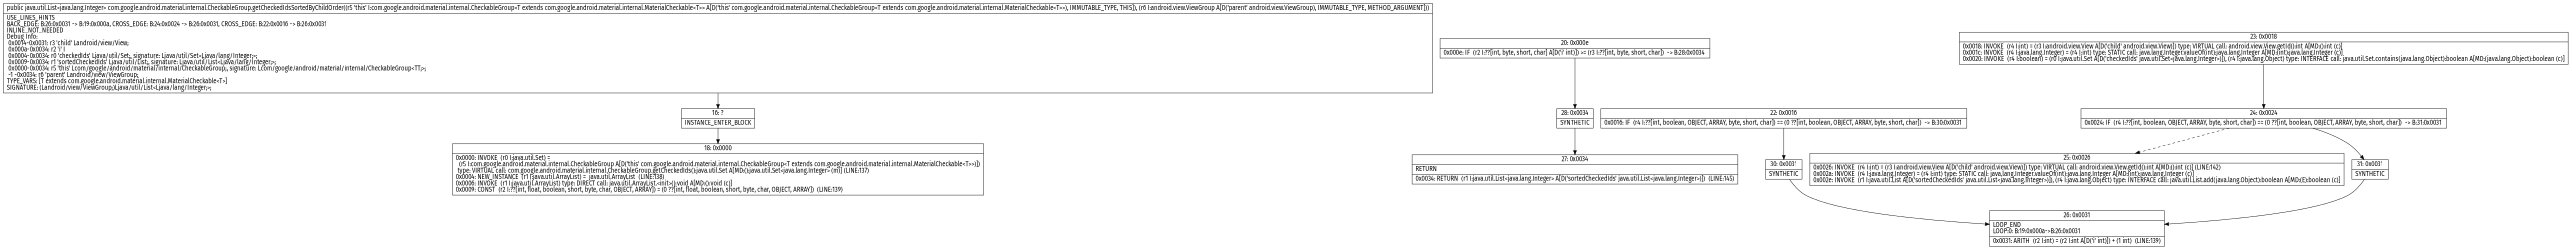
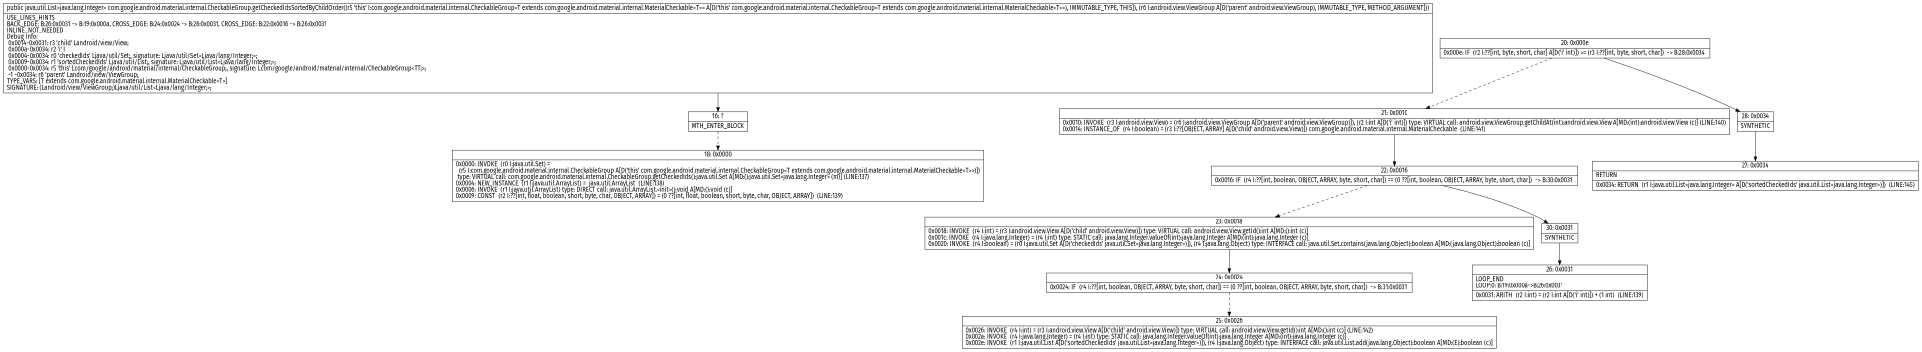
node "21: 0x0010": added
node "16: ?": text "INSTANCE_ENTER_BLOCK" -> "MTH_ENTER_BLOCK"
edge "16: ?" -> "18: 0x0000": style solid -> dashed
node "31: 0x0031": removed
edge "22: 0x0016" -> "23: 0x0018": added
